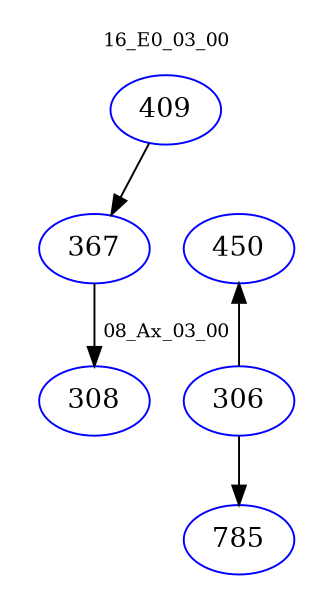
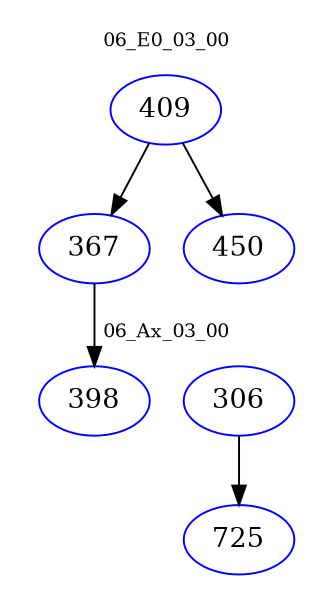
cluster "16_E0_03_00": label "16_E0_03_00" -> "06_E0_03_00"
cluster "08_Ax_03_00": label "08_Ax_03_00" -> "06_Ax_03_00"
edge "306" -> "450": now "409" -> "450"
node "308": label "308" -> "398"
node "785": label "785" -> "725"
